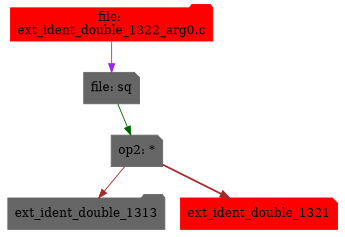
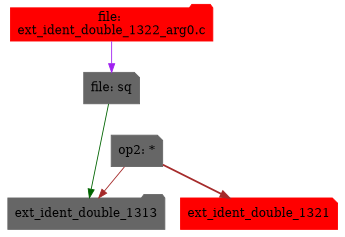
edge "file: sq" -> "op2: *": now "file: sq" -> "ext_ident_double_1313"
